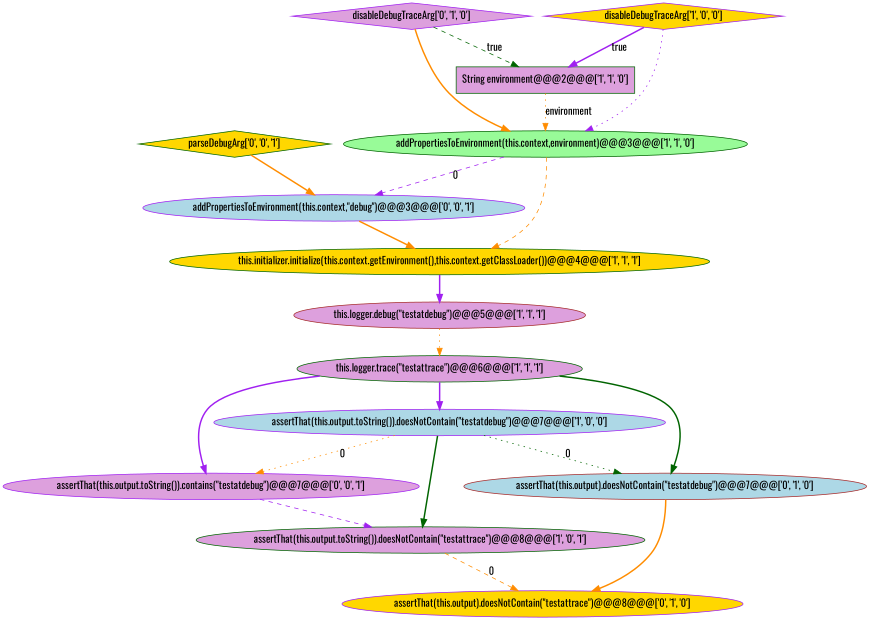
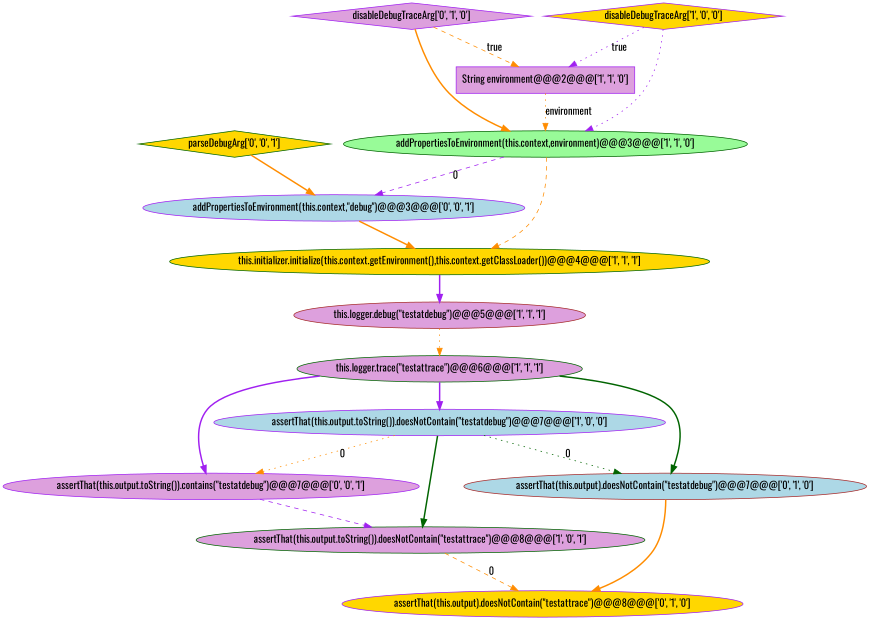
edge "disableDebugTraceArg['0', '1', '0']" -> "String environment@@@2@@@['1', '1', '0']": color darkgreen -> darkorange
edge "disableDebugTraceArg['1', '0', '0']" -> "String environment@@@2@@@['1', '1', '0']": style bold -> dotted
node "String environment@@@2@@@['1', '1', '0']": color darkgreen -> purple
